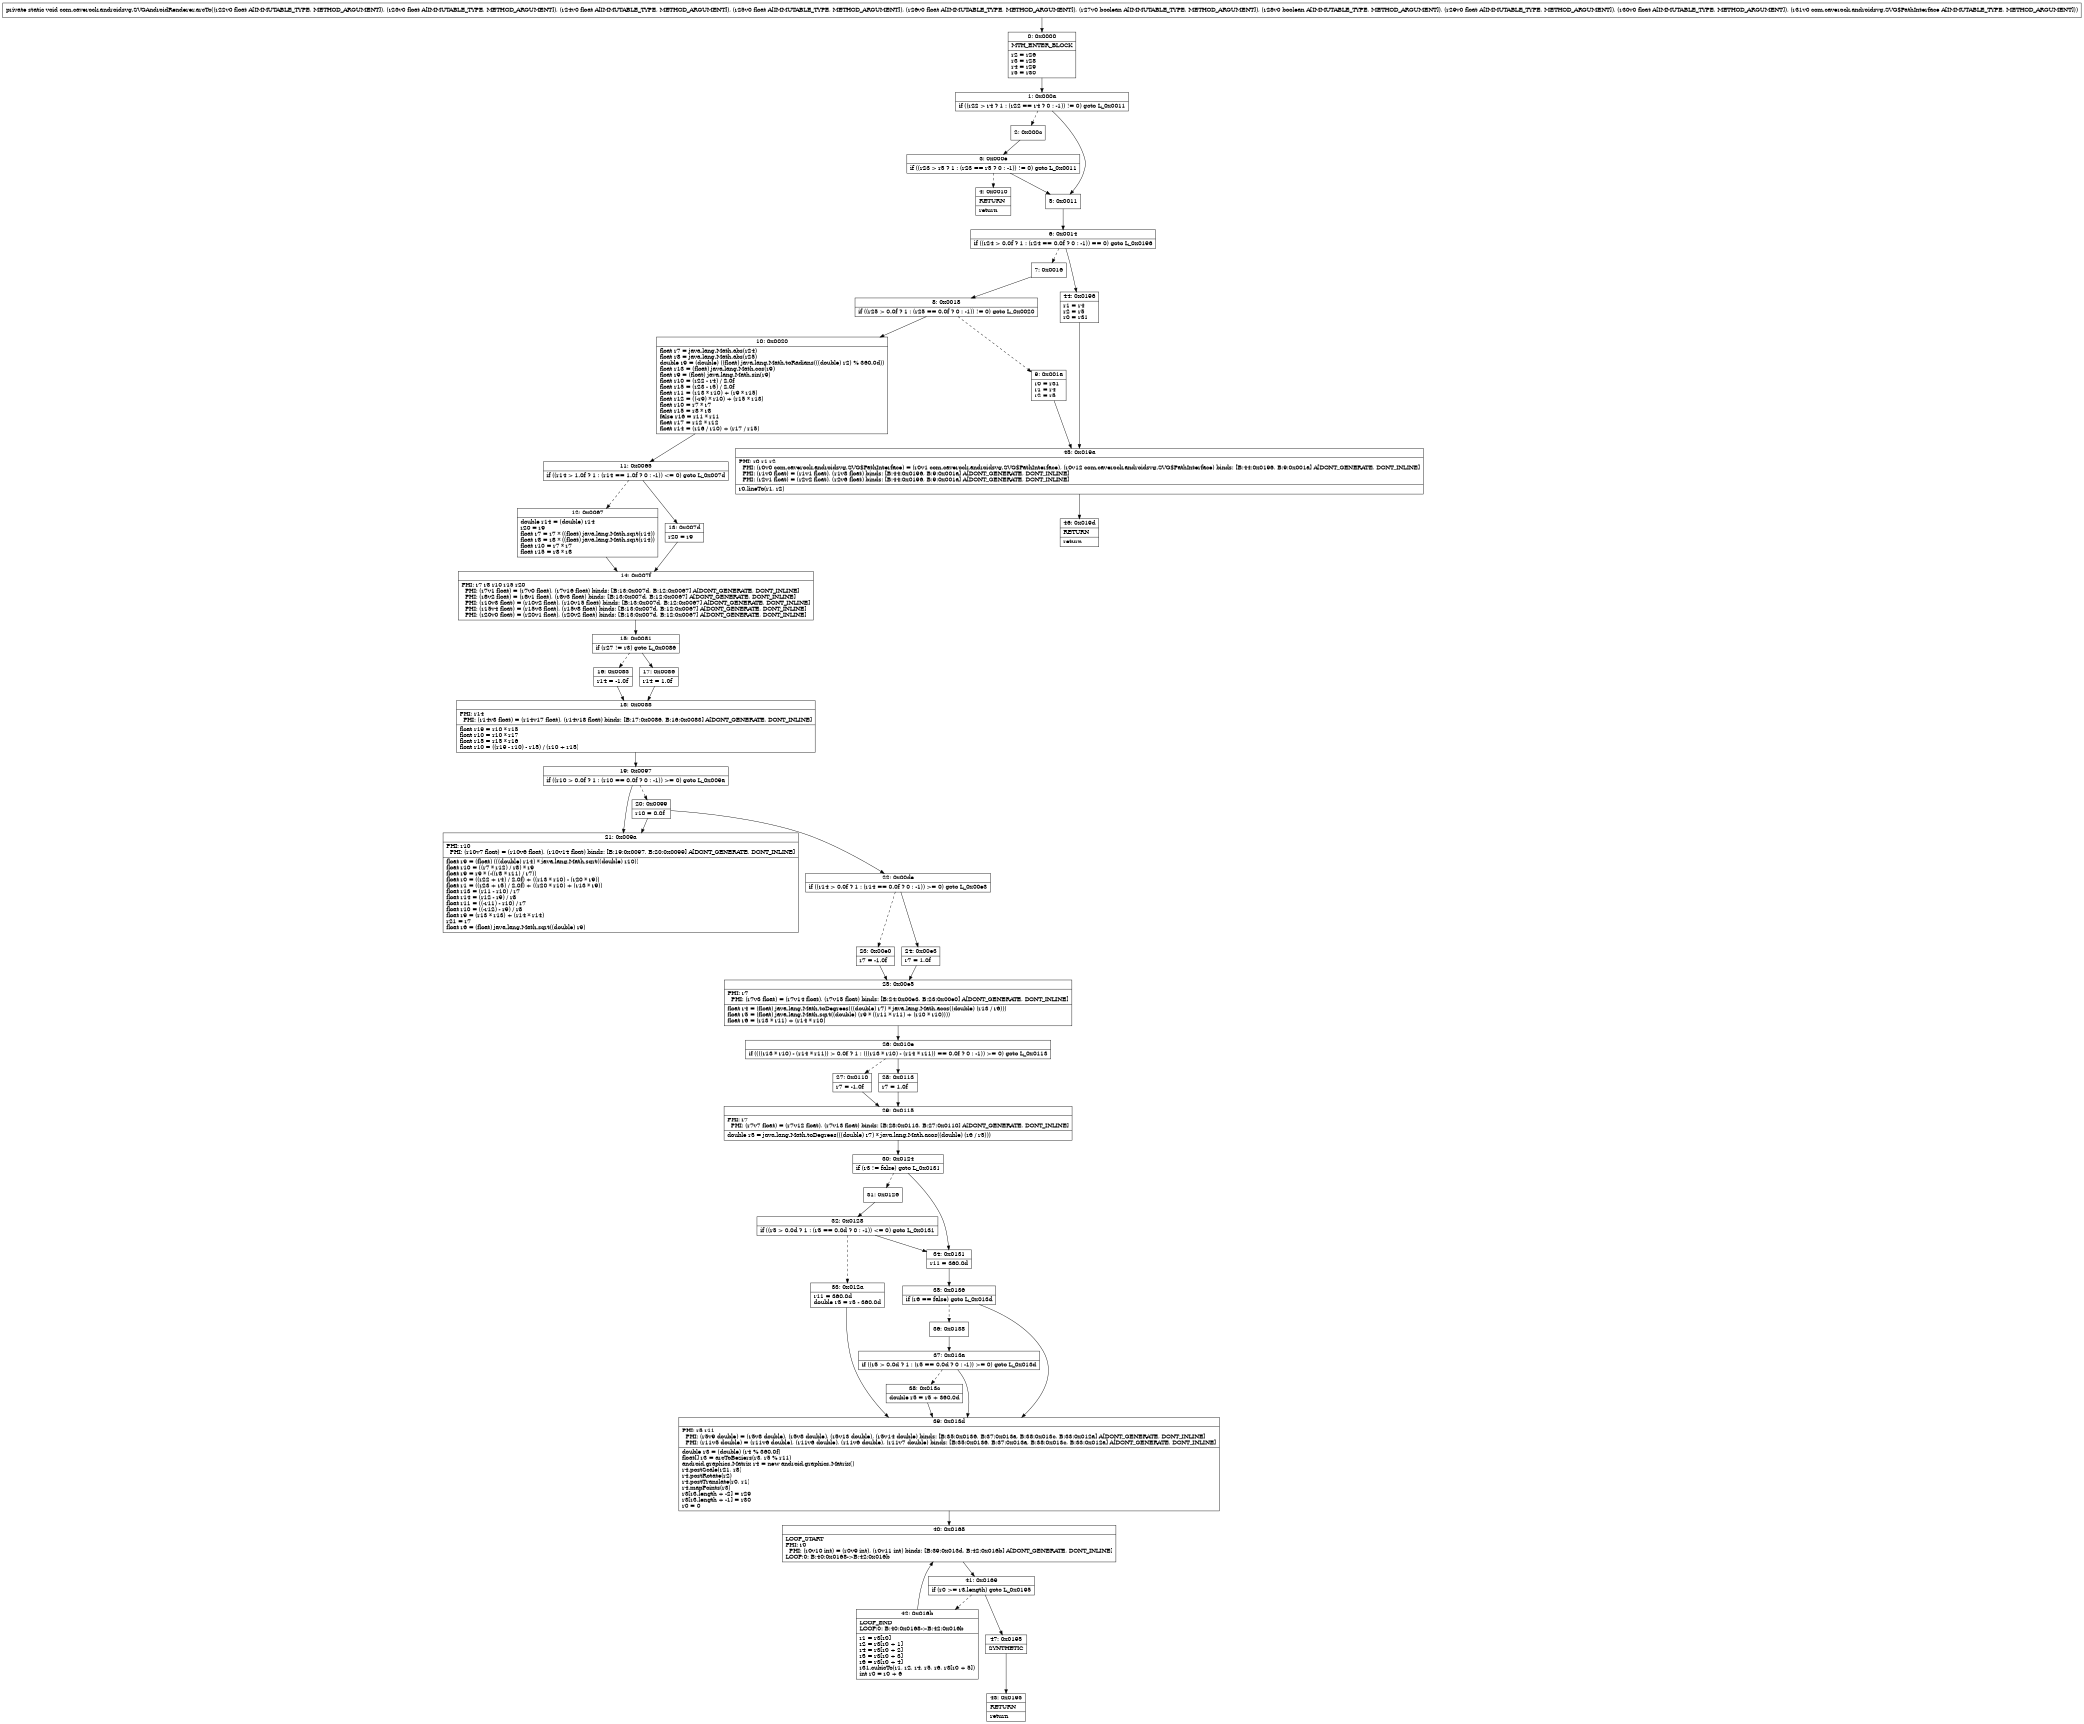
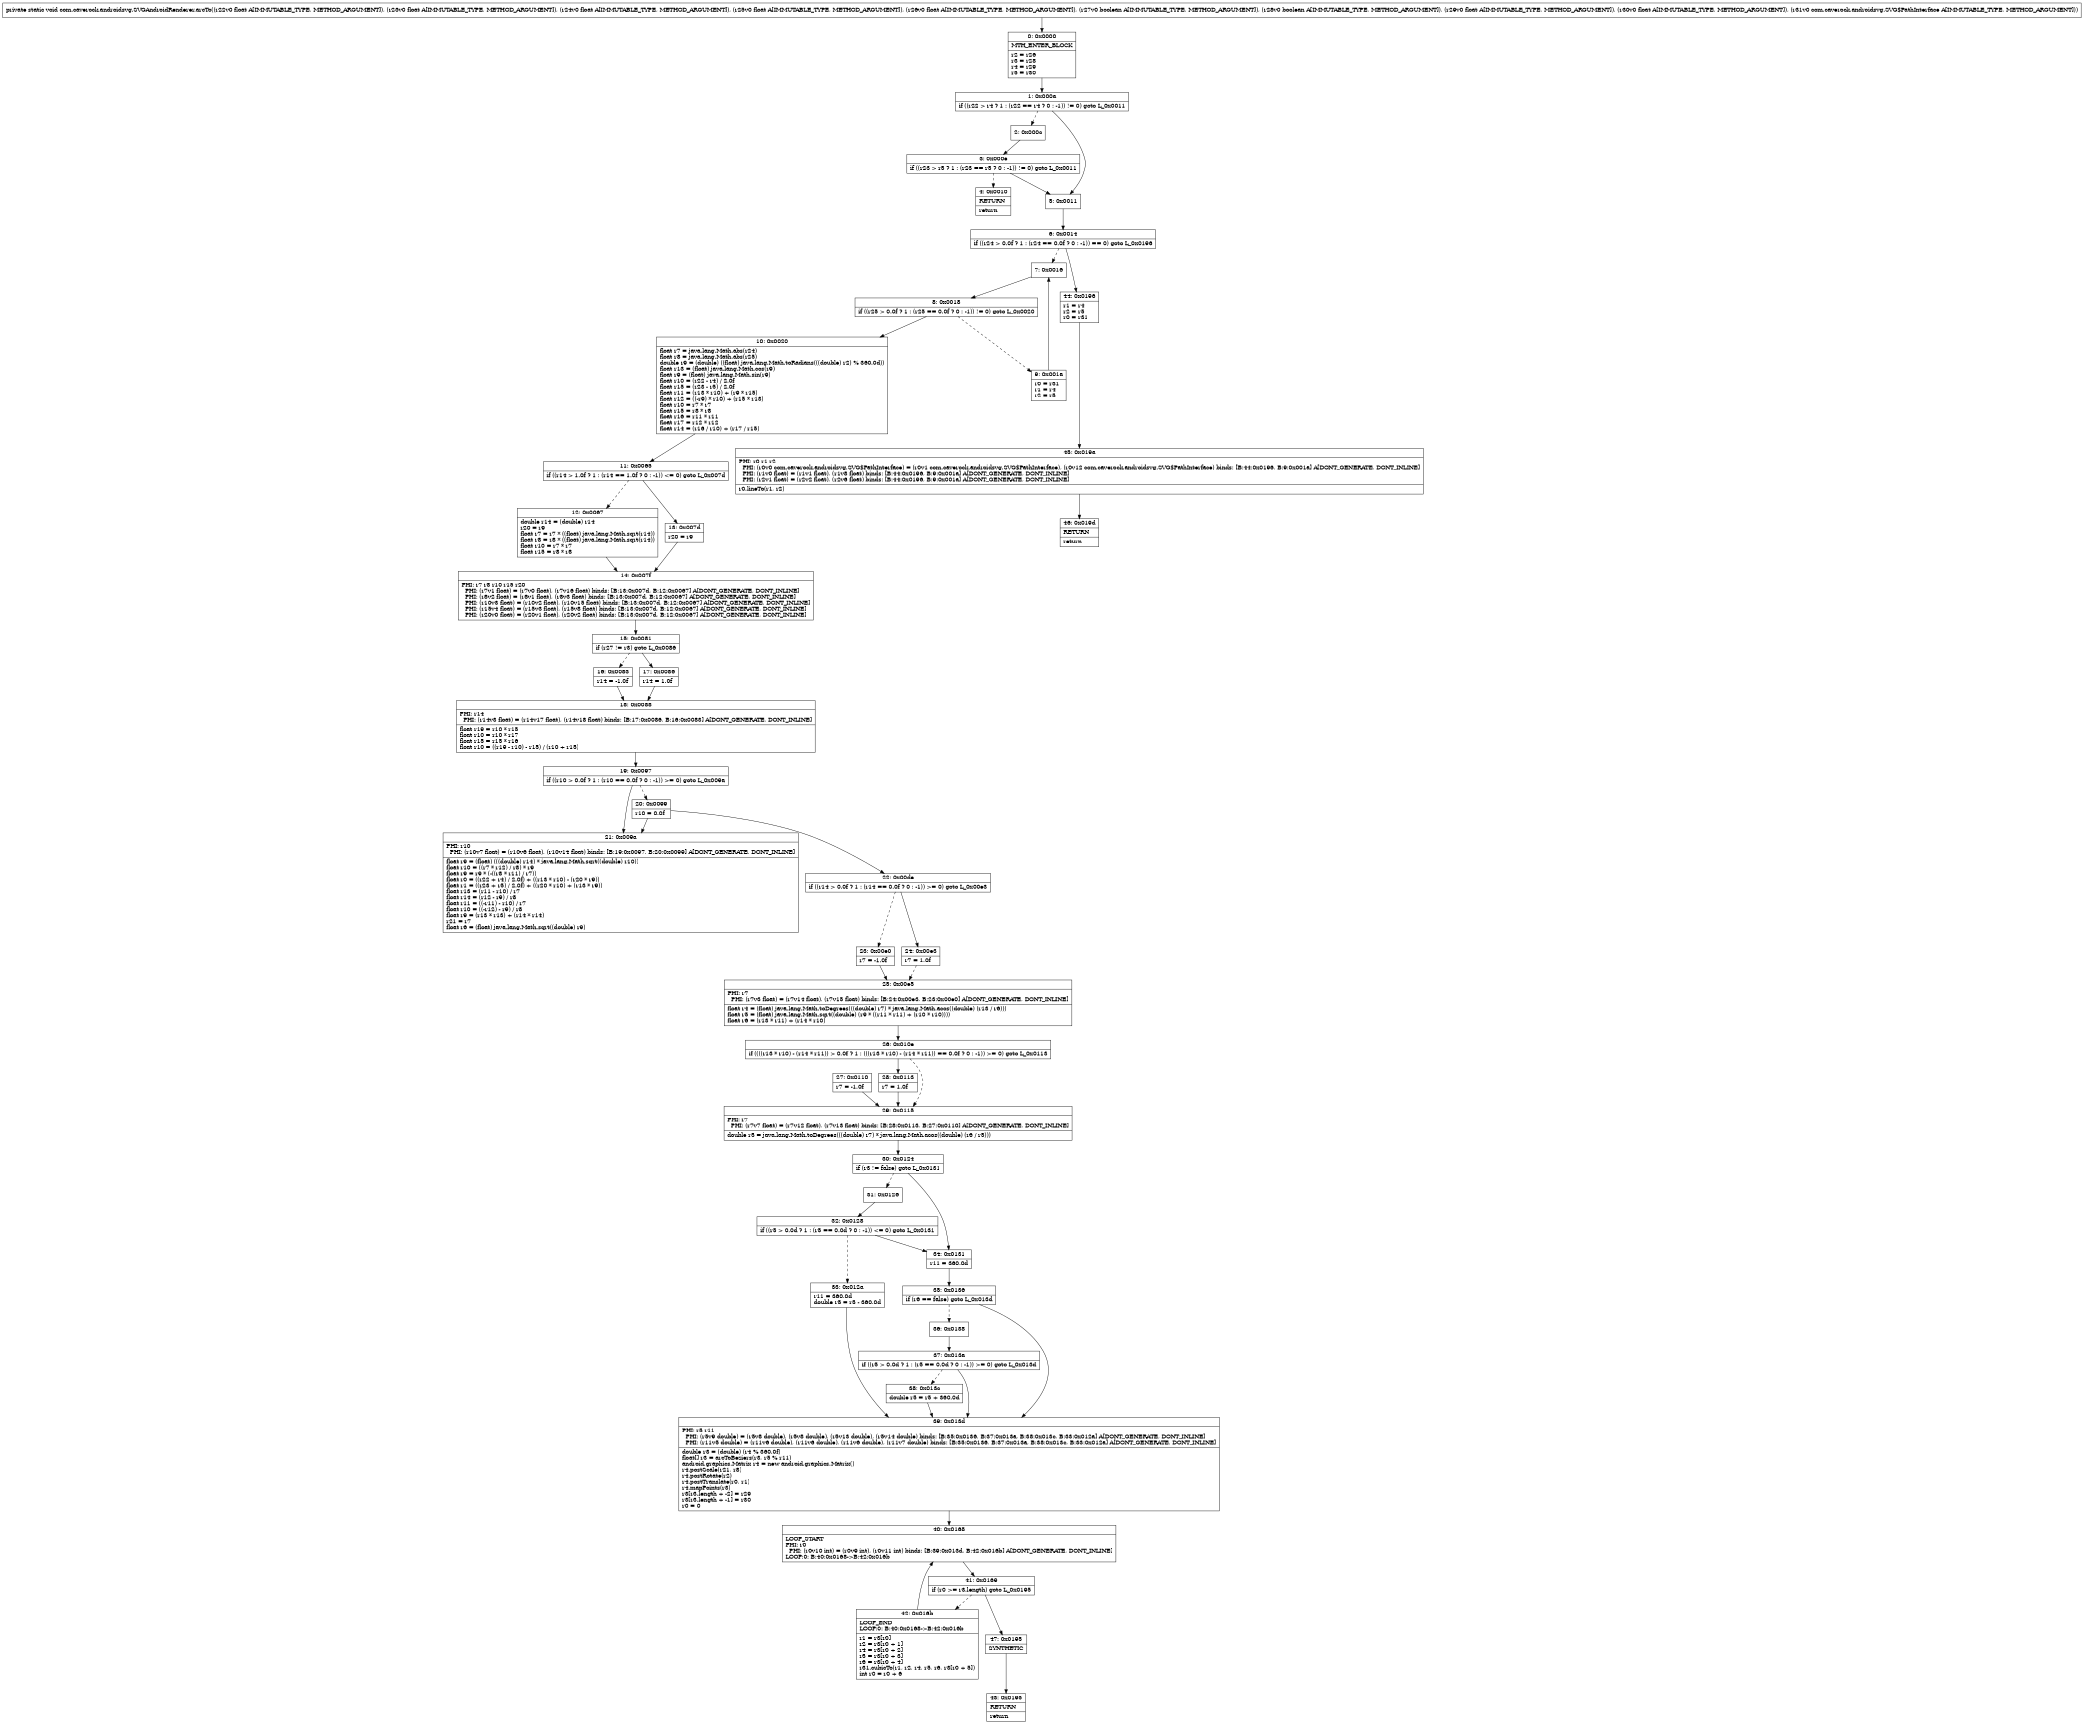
node "10: 0x0020": text "false r16 = r11 * r11" -> "float r16 = r11 * r11"
edge "9: 0x001a" -> "45: 0x019a": now "9: 0x001a" -> "7: 0x0016"
edge "24: 0x00e3" -> "25: 0x00e5": style solid -> dashed
edge "26: 0x010e" -> "27: 0x0110": now "26: 0x010e" -> "29: 0x0115"
